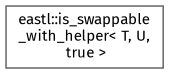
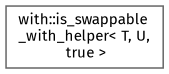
node "eastl::is_swappable _with_helper< T, U, true >": label "eastl::is_swappable _with_helper< T, U, true >" -> "with::is_swappable _with_helper< T, U, true >"
